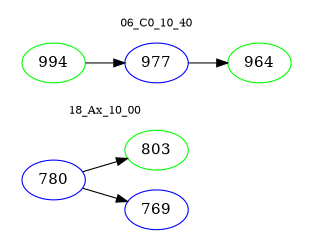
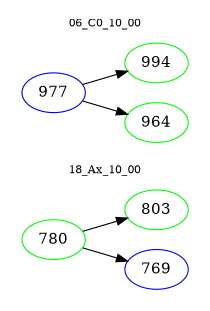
cluster "06_C0_10_40": label "06_C0_10_40" -> "06_C0_10_00"
edge "994" -> "977": reversed
node "780": color blue -> green
